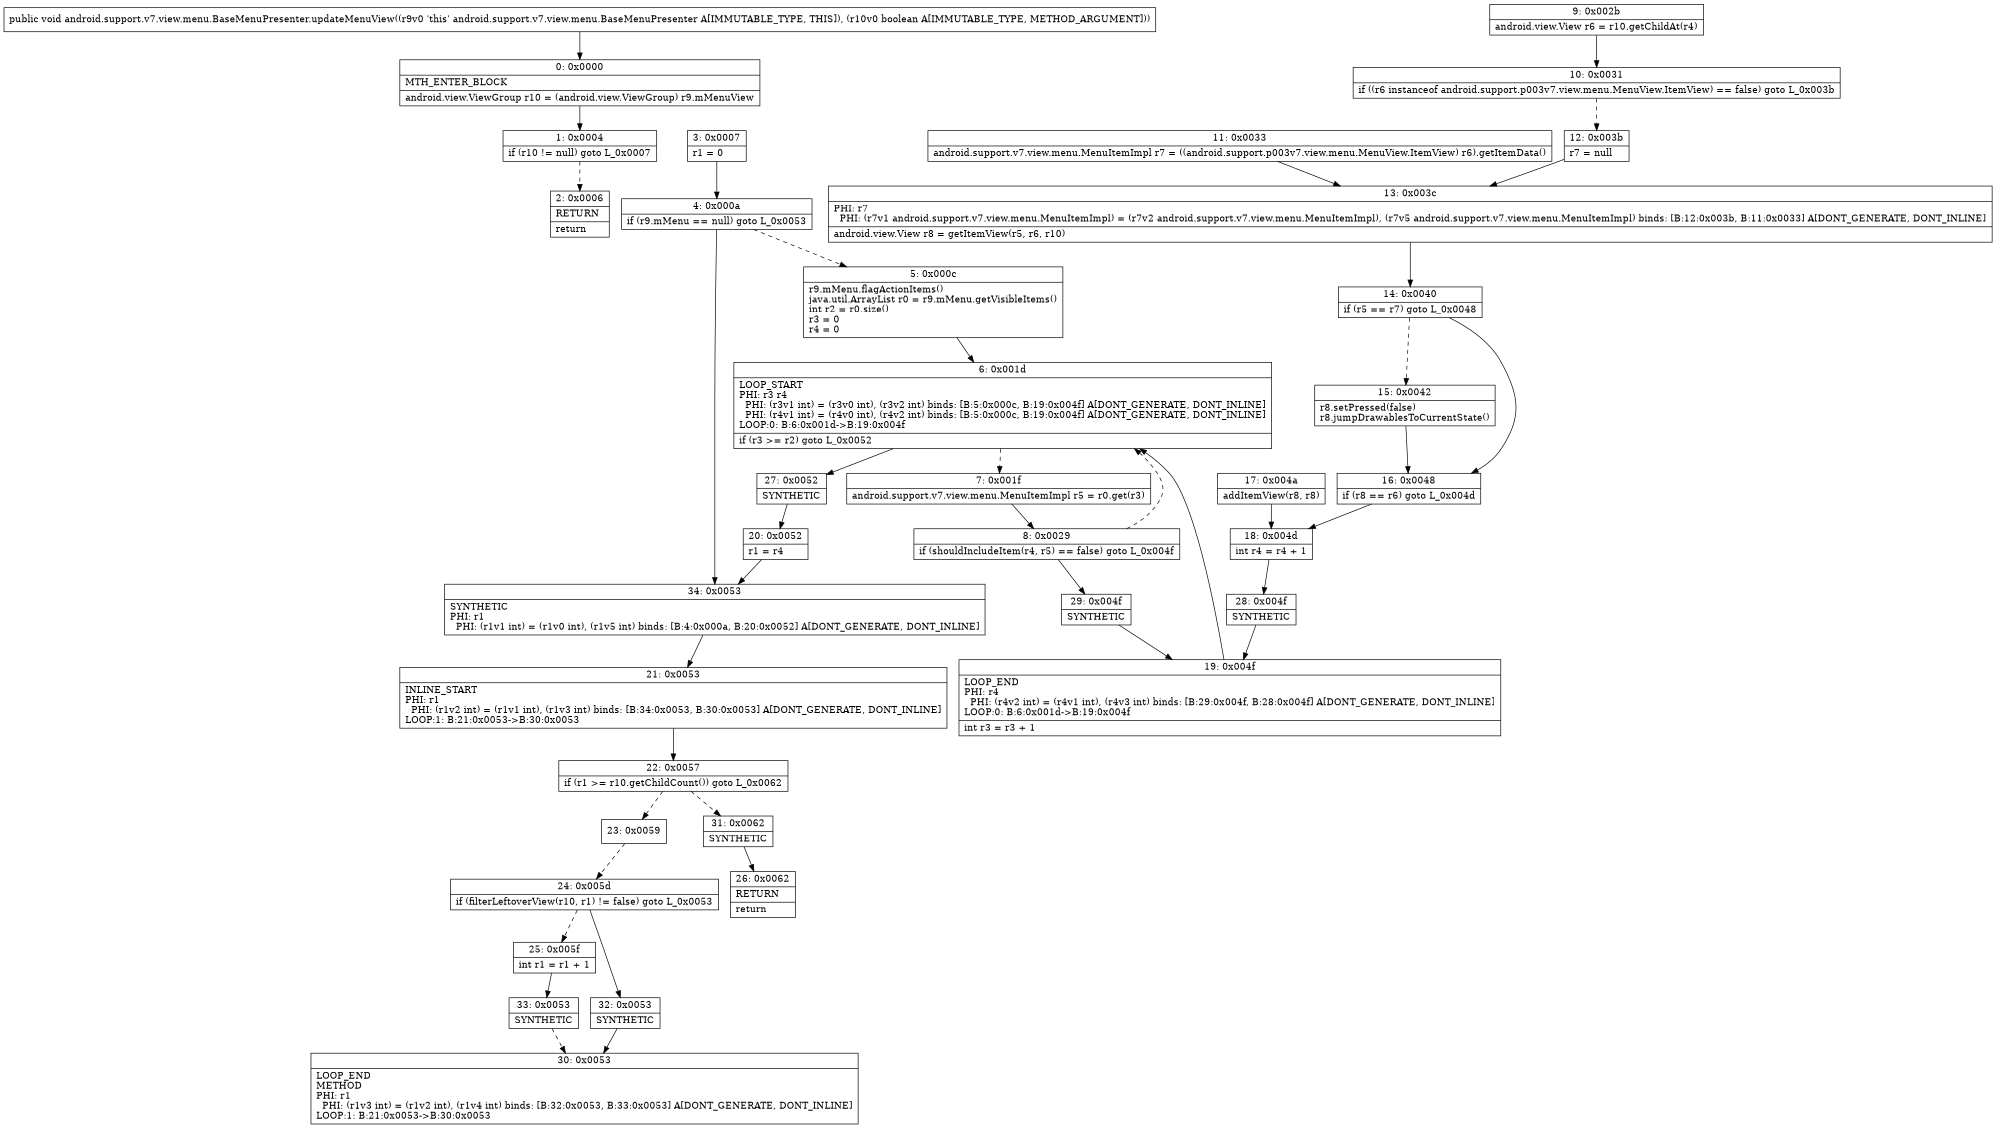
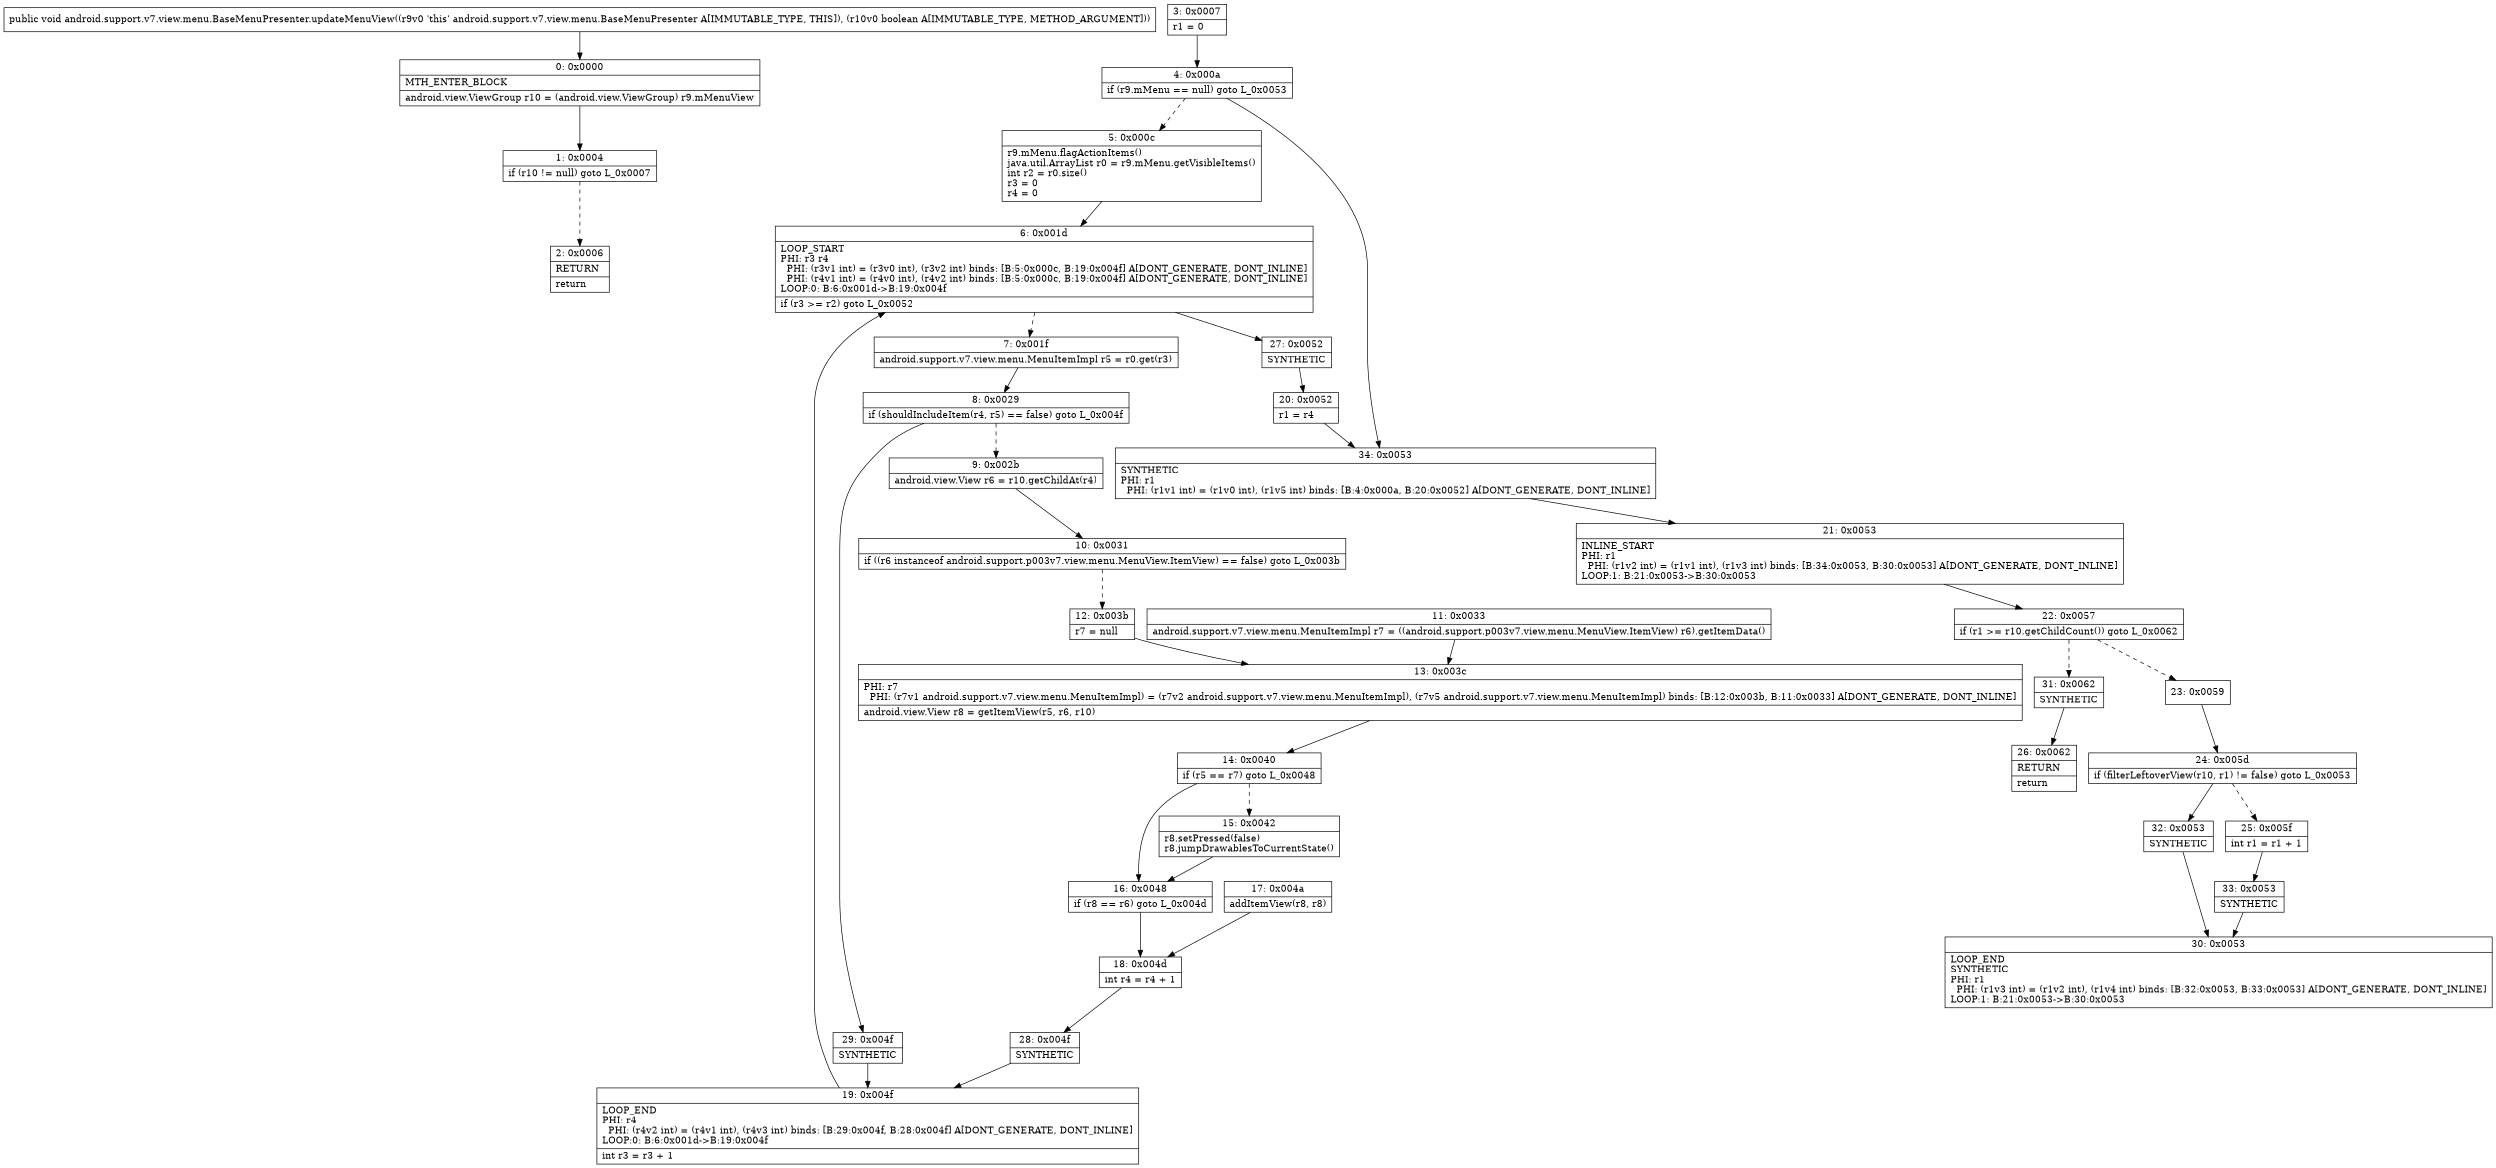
edge "8: 0x0029" -> "6: 0x001d": now "8: 0x0029" -> "9: 0x002b"
edge "23: 0x0059" -> "24: 0x005d": style dashed -> solid
edge "33: 0x0053" -> "30: 0x0053": style dashed -> solid
node "30: 0x0053": text "METHOD" -> "SYNTHETIC"
